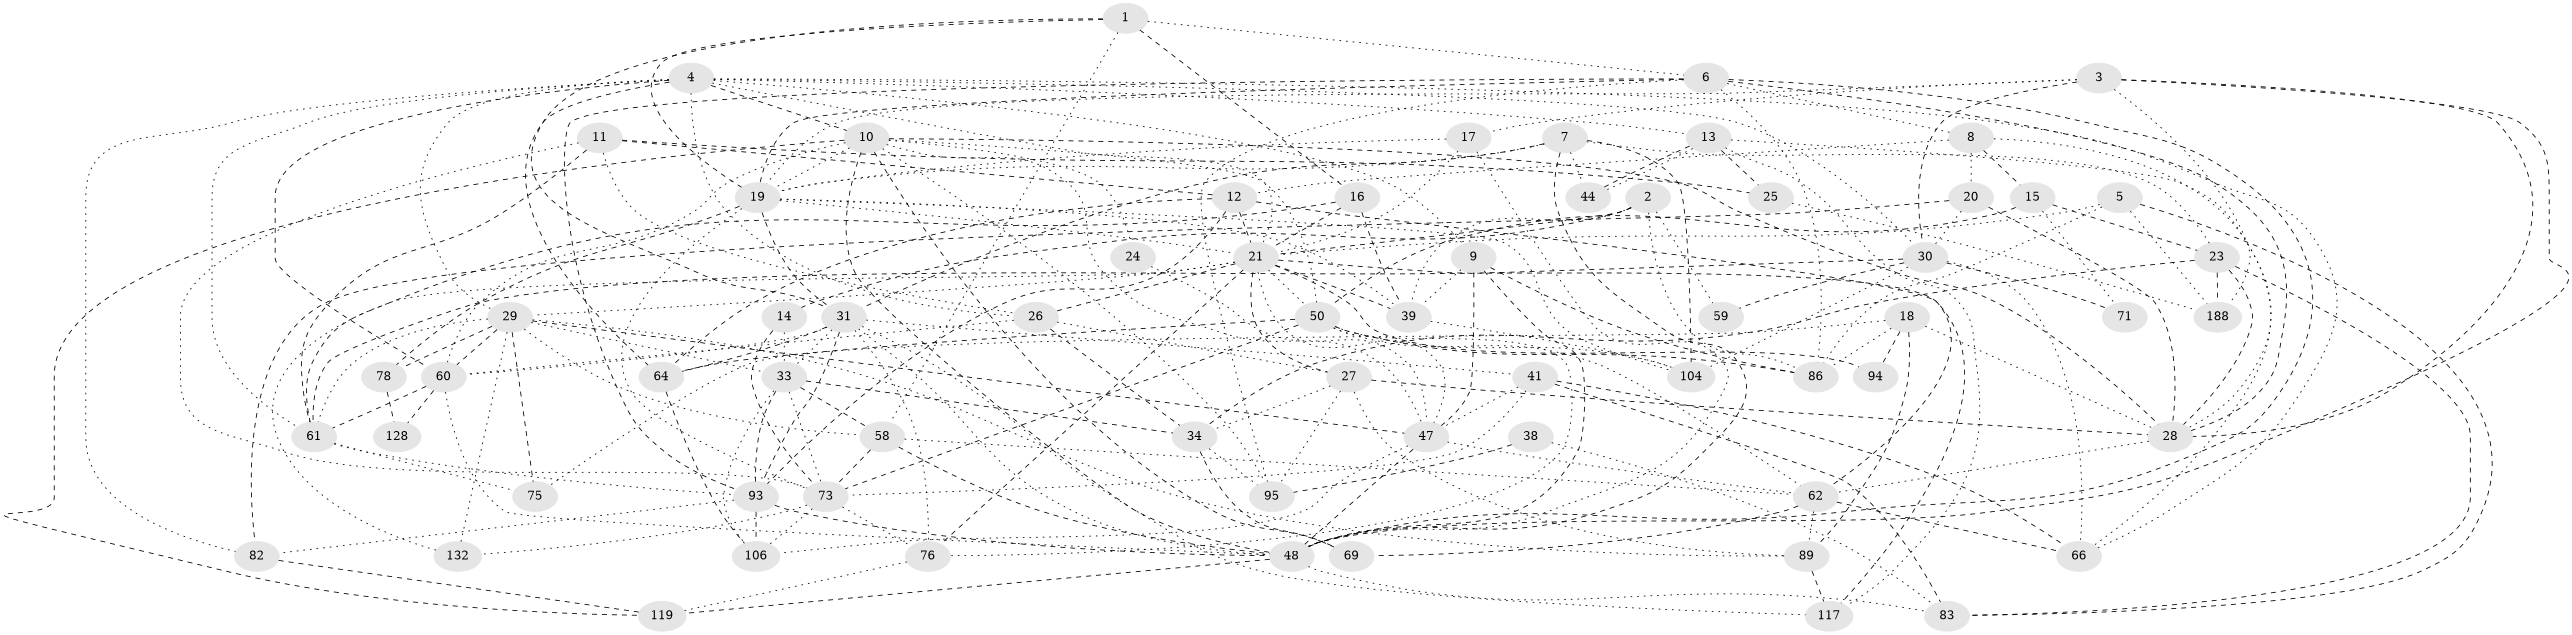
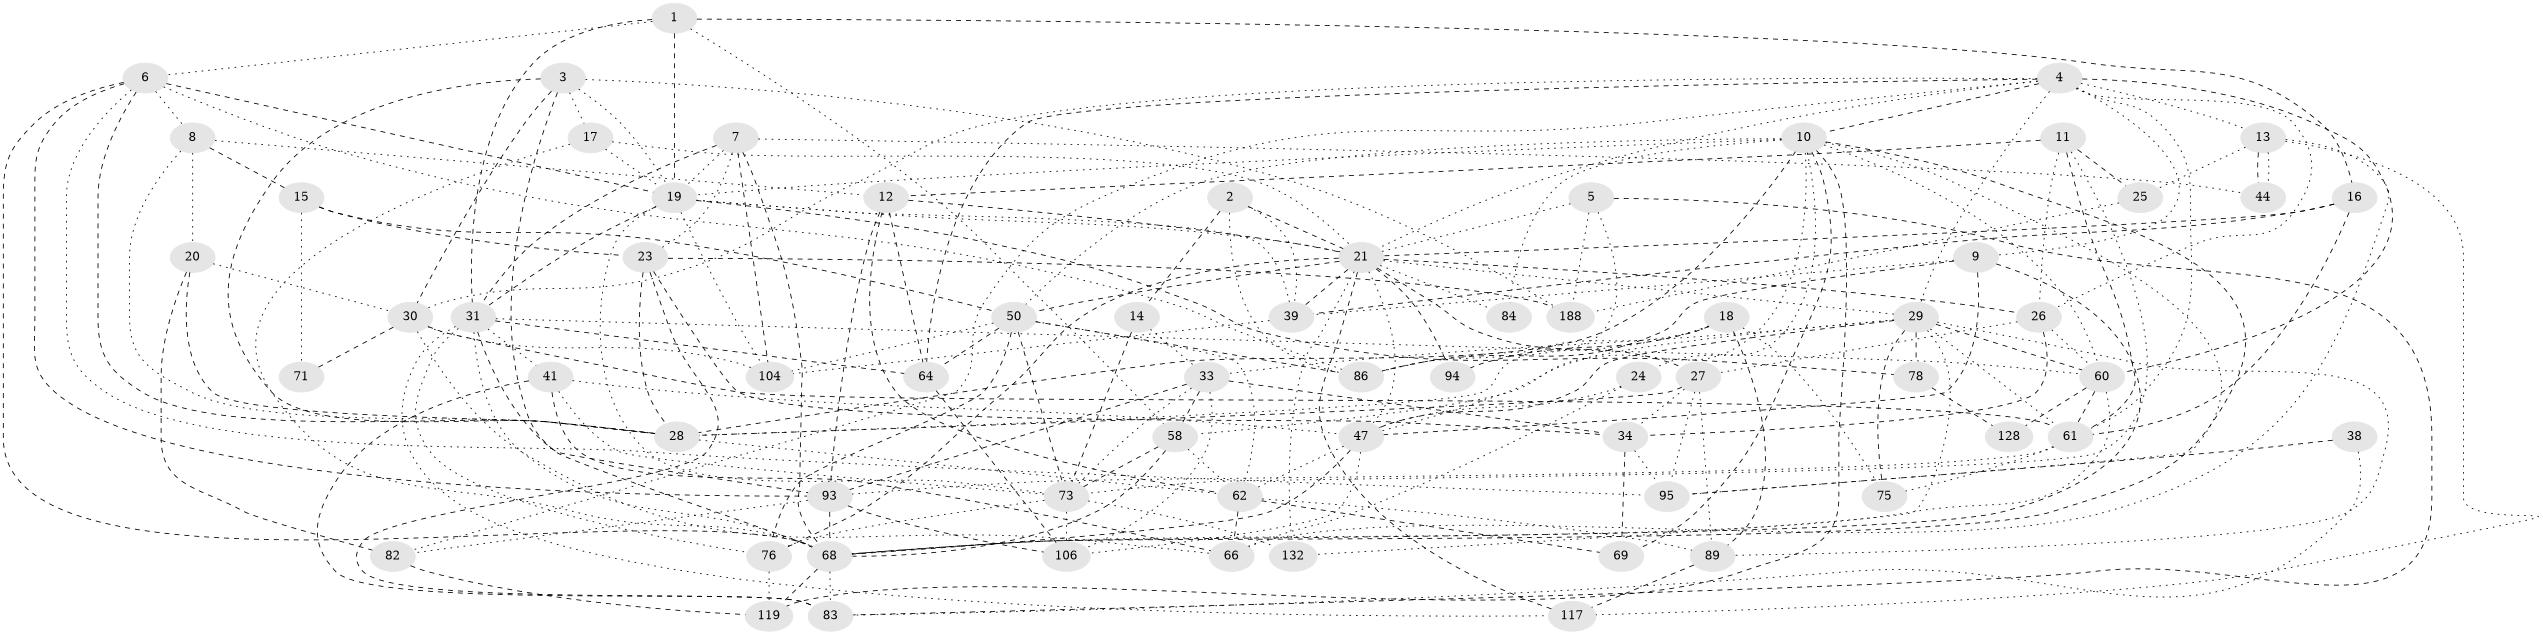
edge "4" -- "66": now "24" -- "66"
edge "13" -- "25": style dashed -> dotted
edge "21" -- "50": style dotted -> dashed
node "84": added
node "59": removed
edge "31" -- "33": removed
edge "50" -- "76": style dotted -> dashed
node "48": label "48" -> "68"
